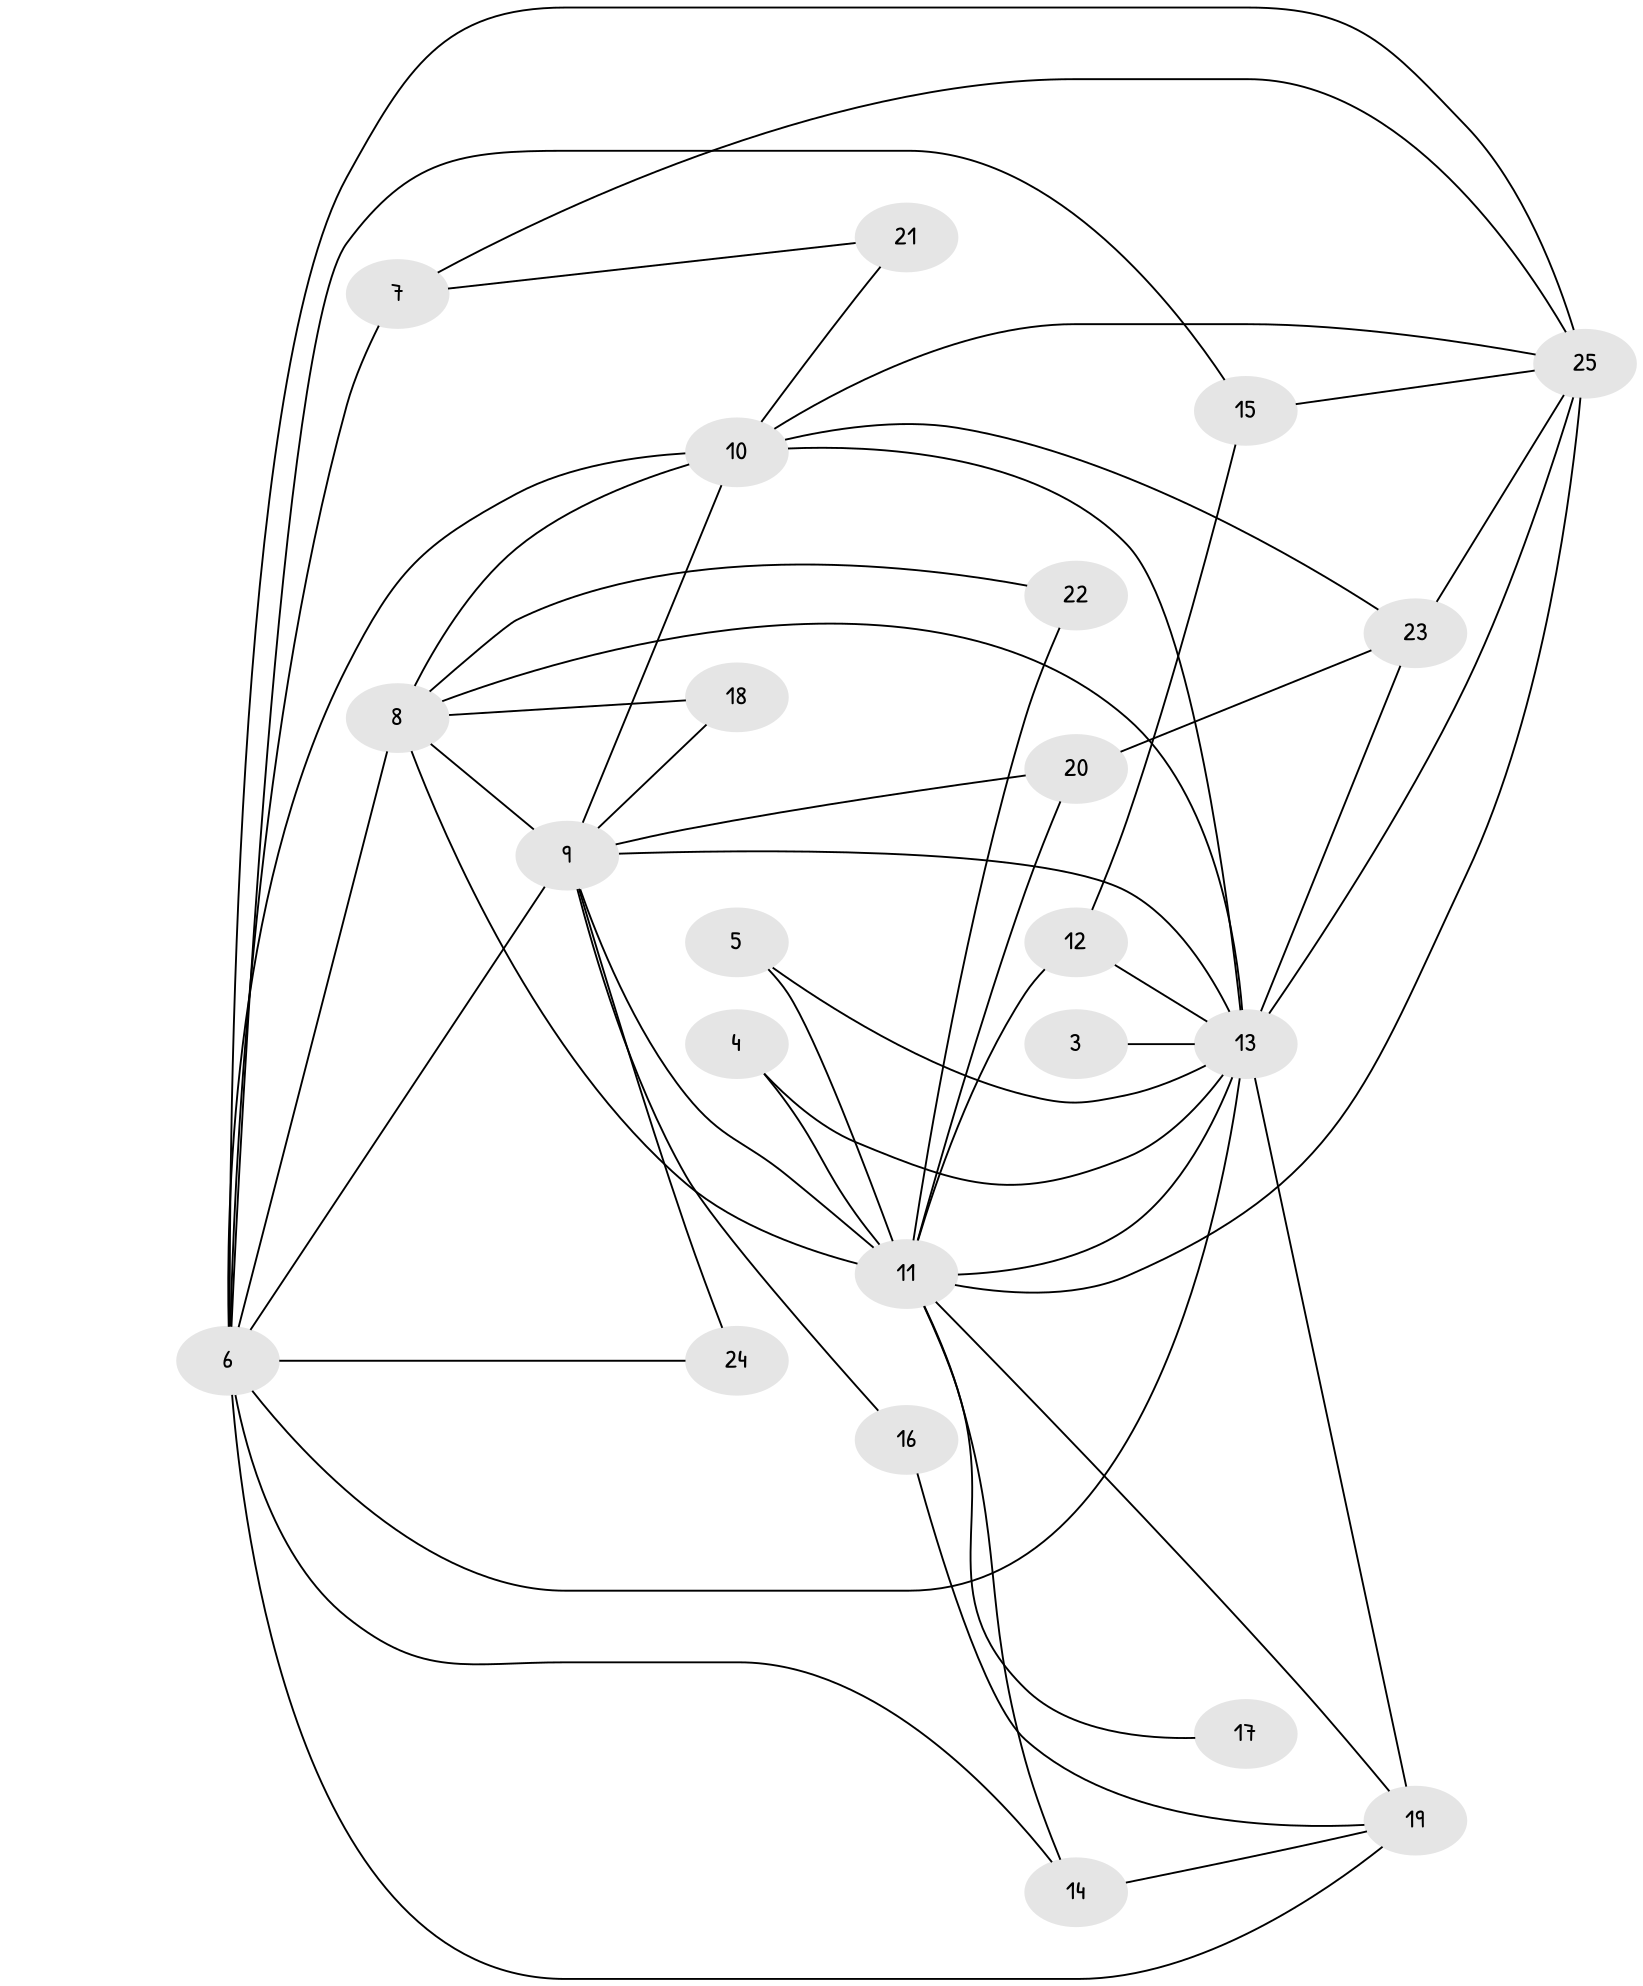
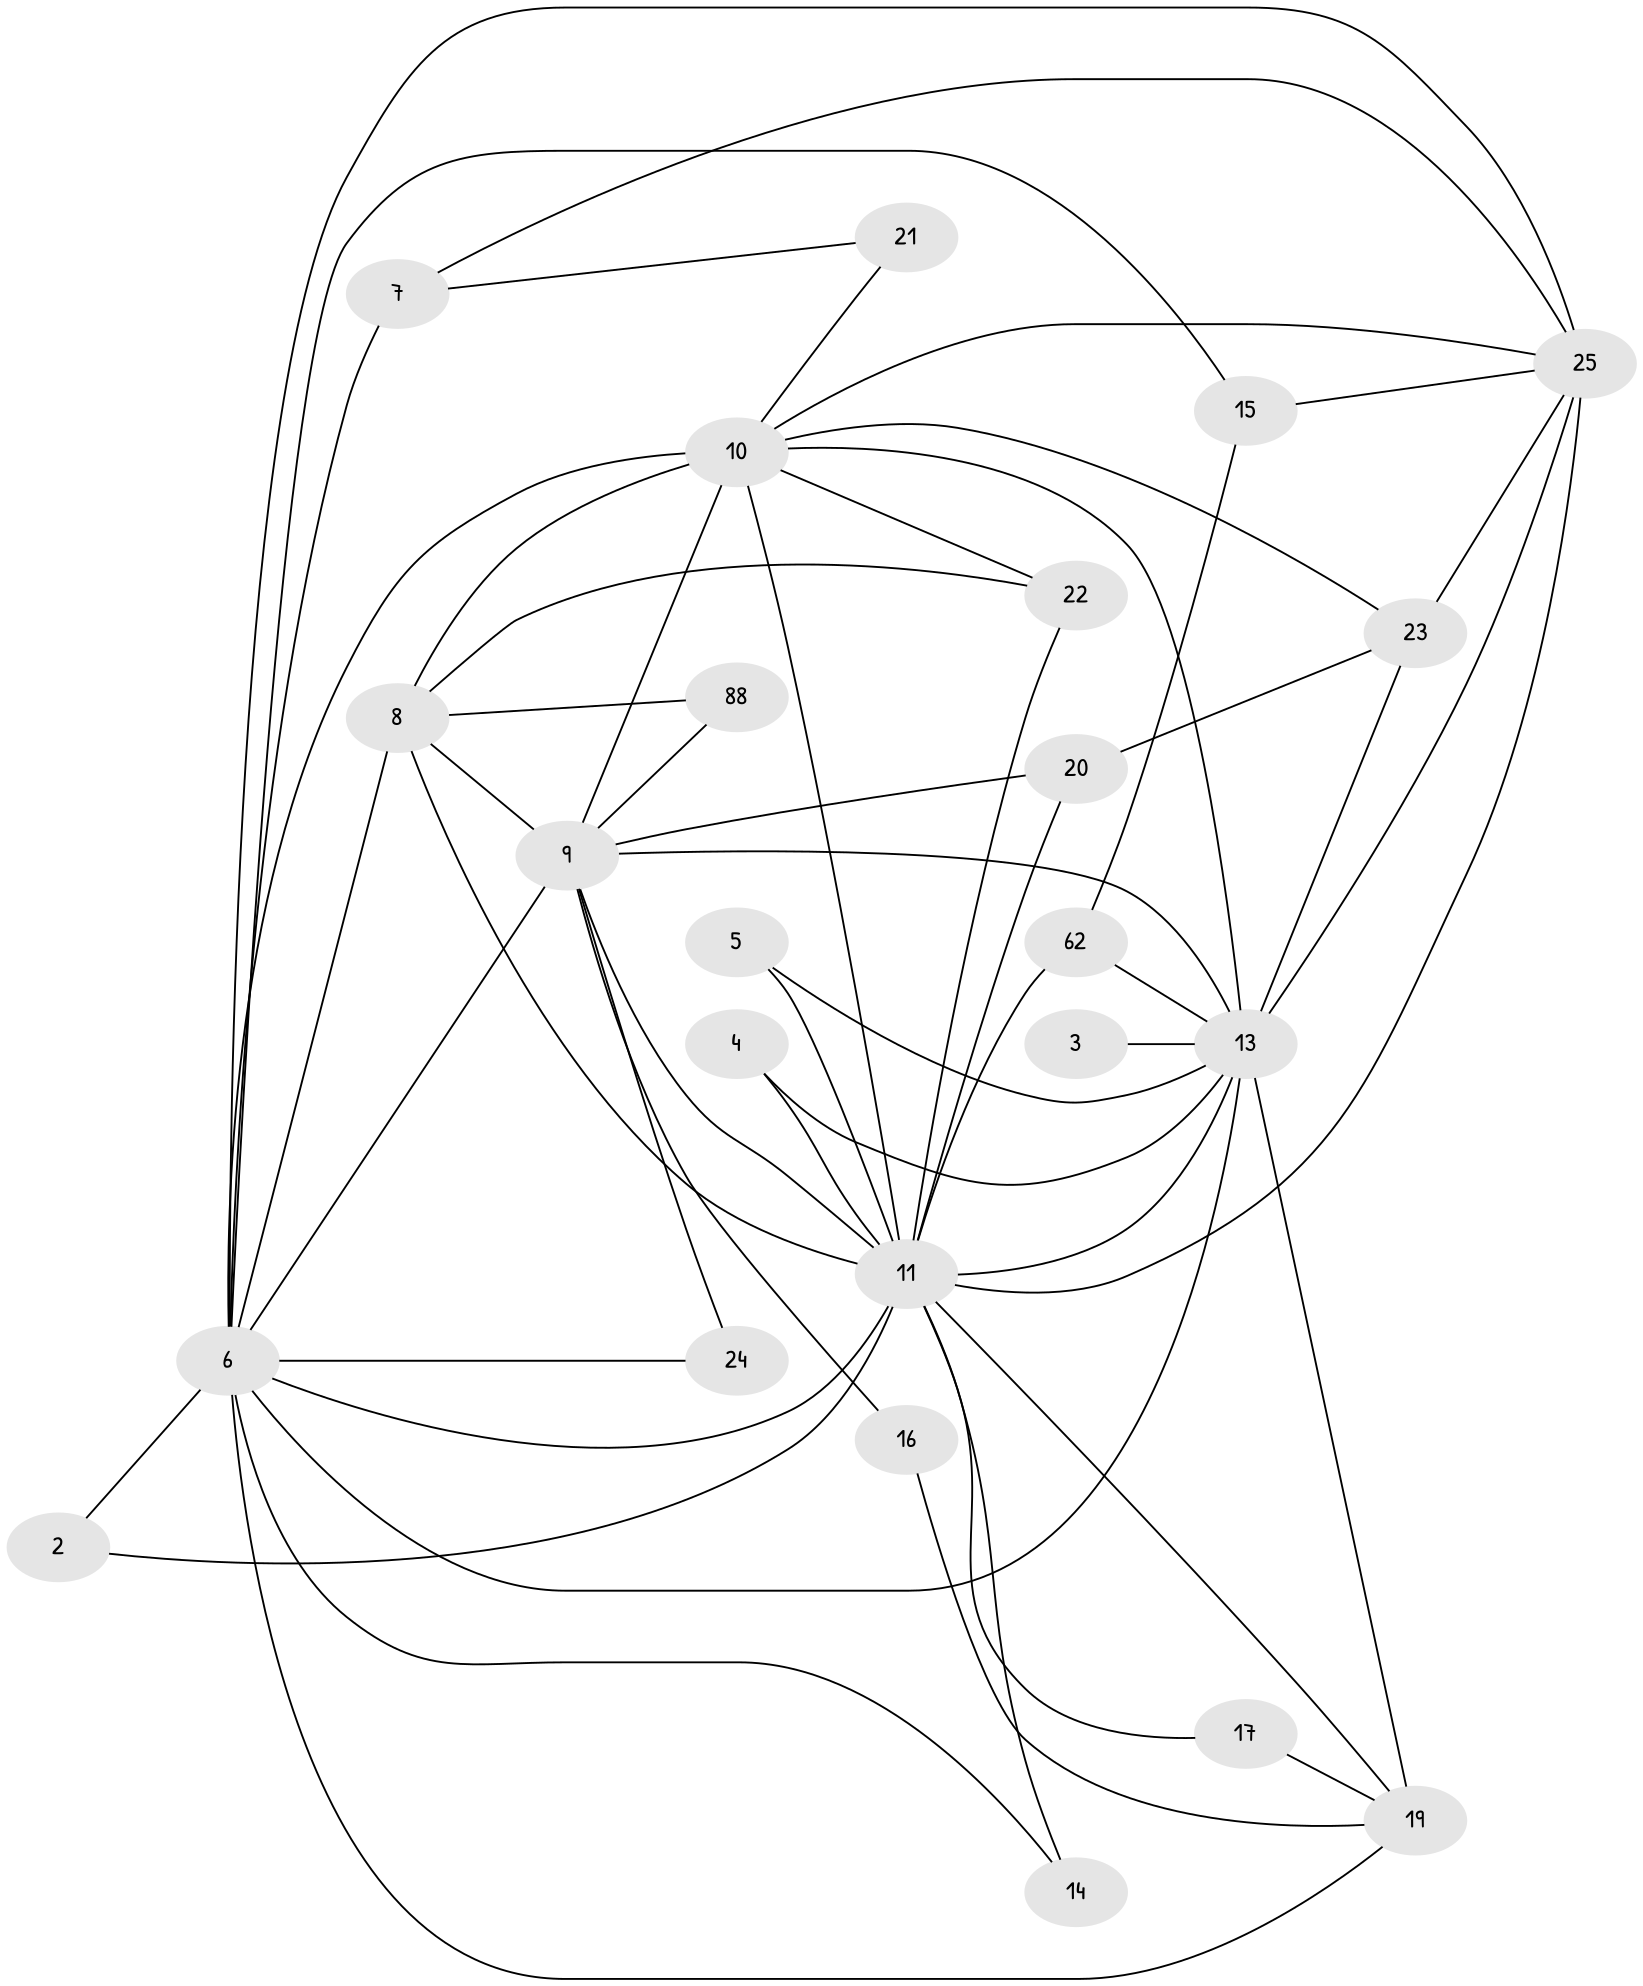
edge "10" -- "22": added
edge "8" -- "13": removed
node "18": label "18" -> "88"
edge "10" -- "11": added
node "12": label "12" -> "62"
edge "11" -- "6": added
node "2": added
edge "19" -- "14": now "19" -- "17"
